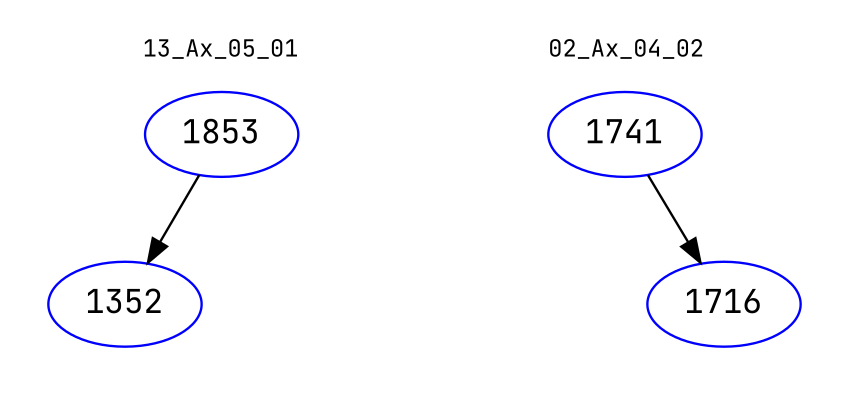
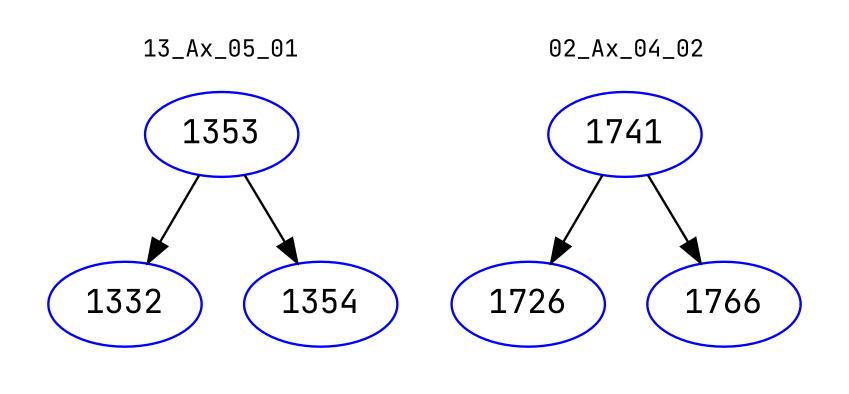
node "1853": label "1853" -> "1353"
node "1352": label "1352" -> "1332"
node "1354": added
node "1726": added
node "1716": label "1716" -> "1766"
